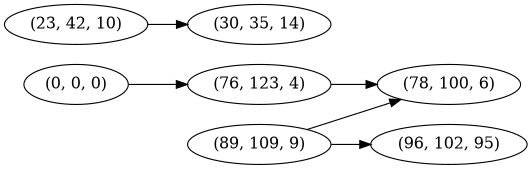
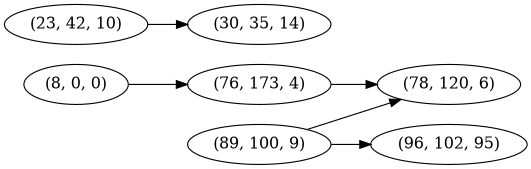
node "(0, 0, 0)": label "(0, 0, 0)" -> "(8, 0, 0)"
node "(76, 123, 4)": label "(76, 123, 4)" -> "(76, 173, 4)"
node "(78, 100, 6)": label "(78, 100, 6)" -> "(78, 120, 6)"
node "(89, 109, 9)": label "(89, 109, 9)" -> "(89, 100, 9)"
